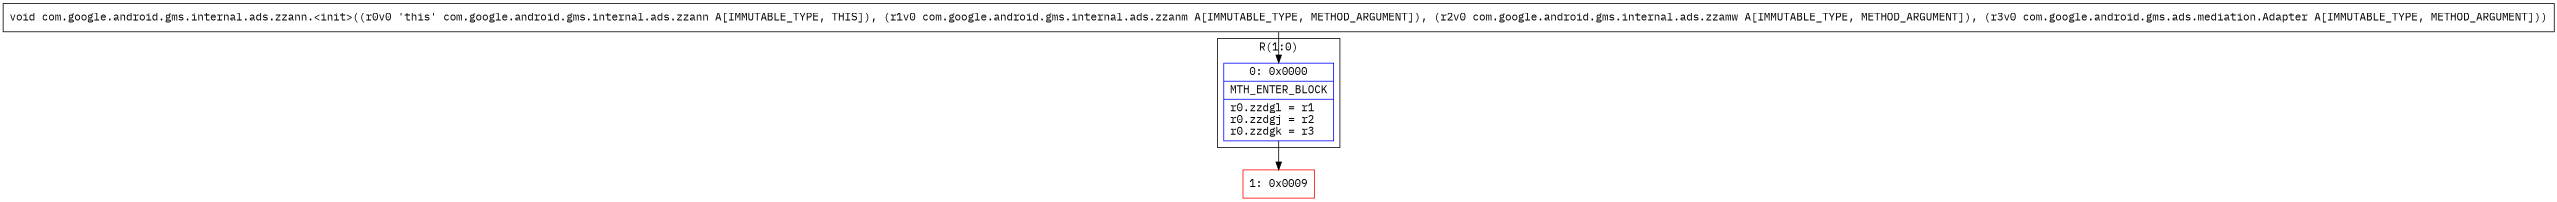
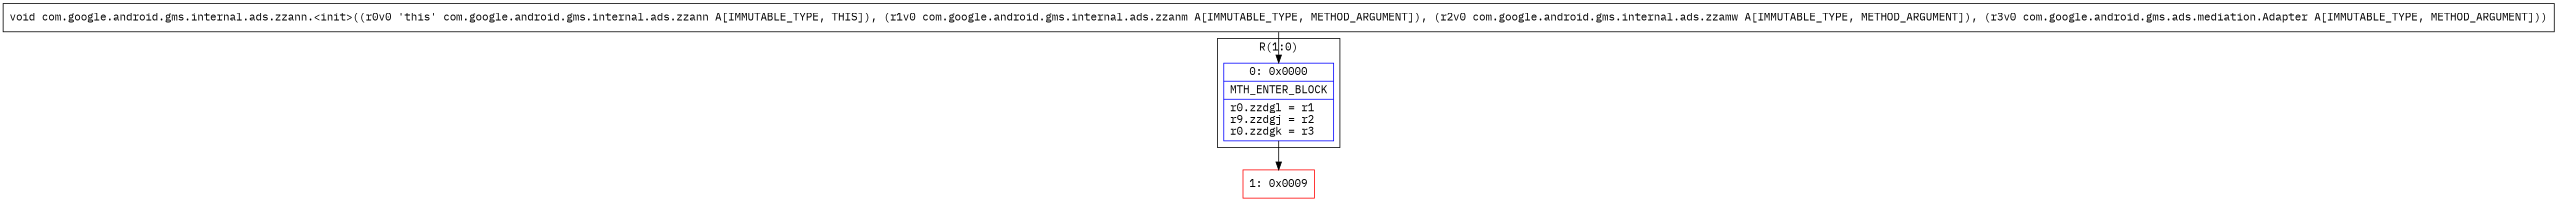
node "0: 0x0000": text "r0.zzdgj = r2" -> "r9.zzdgj = r2"
